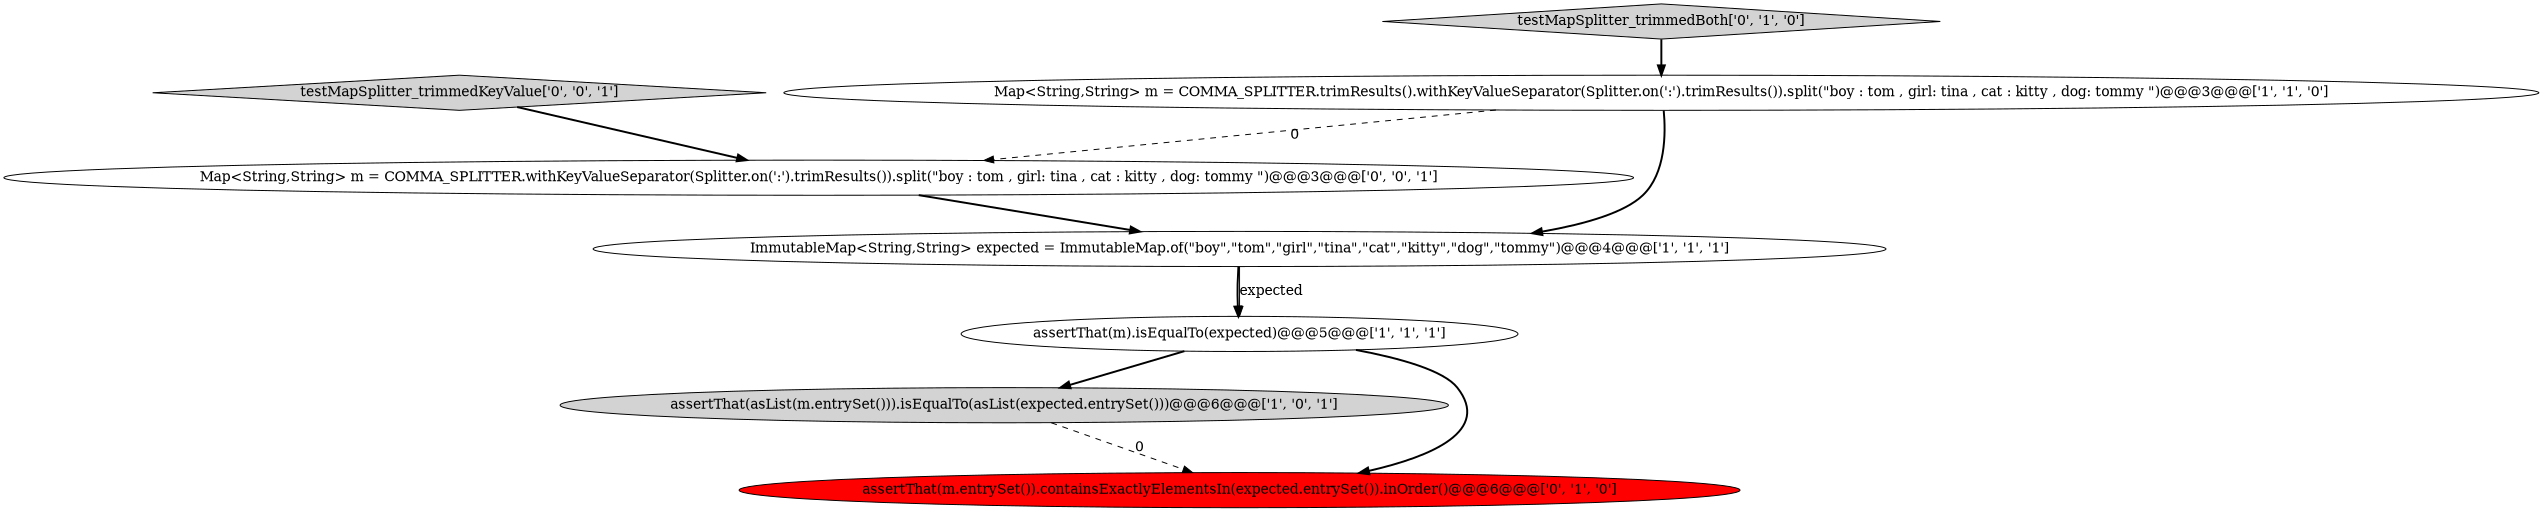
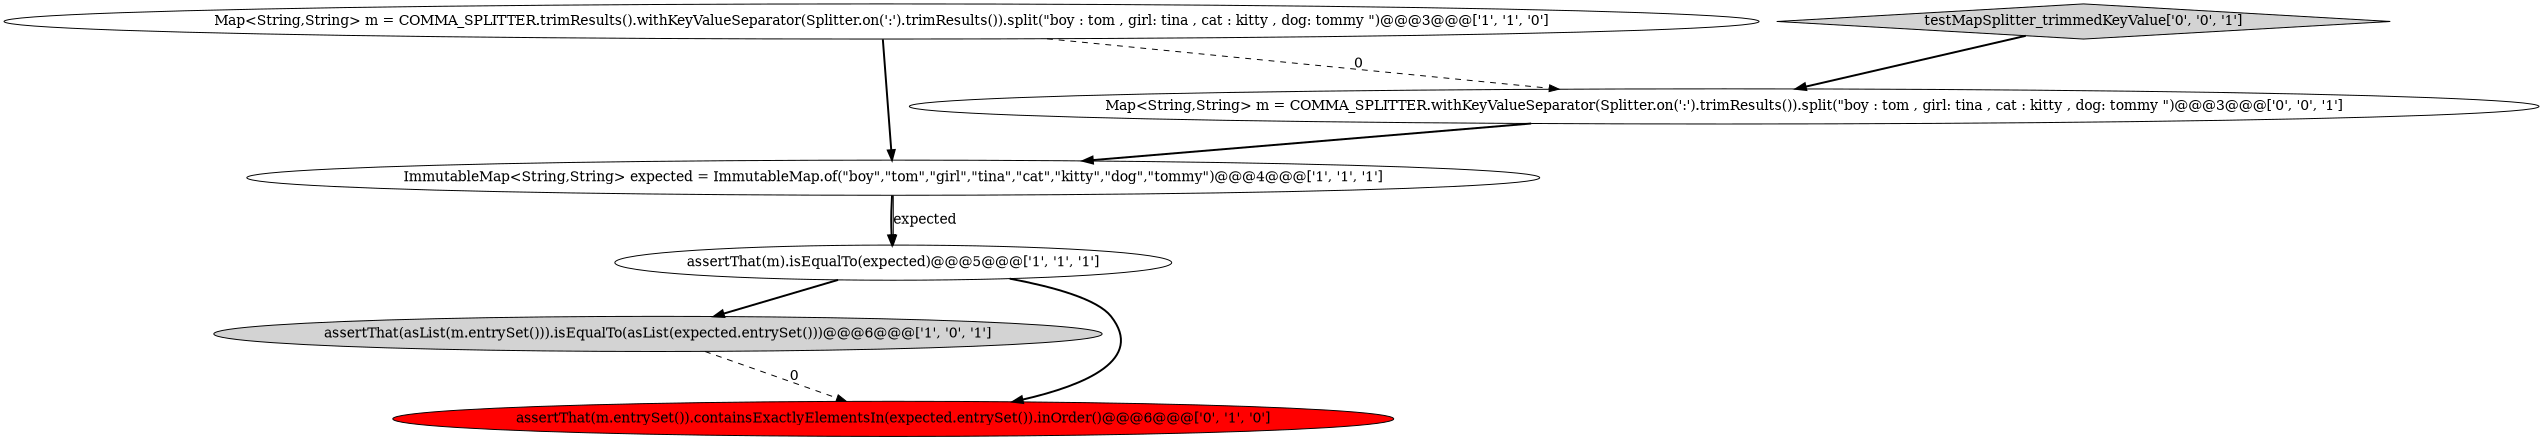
node "testMapSplitter_trimmedBoth['0', '1', '0']": removed
